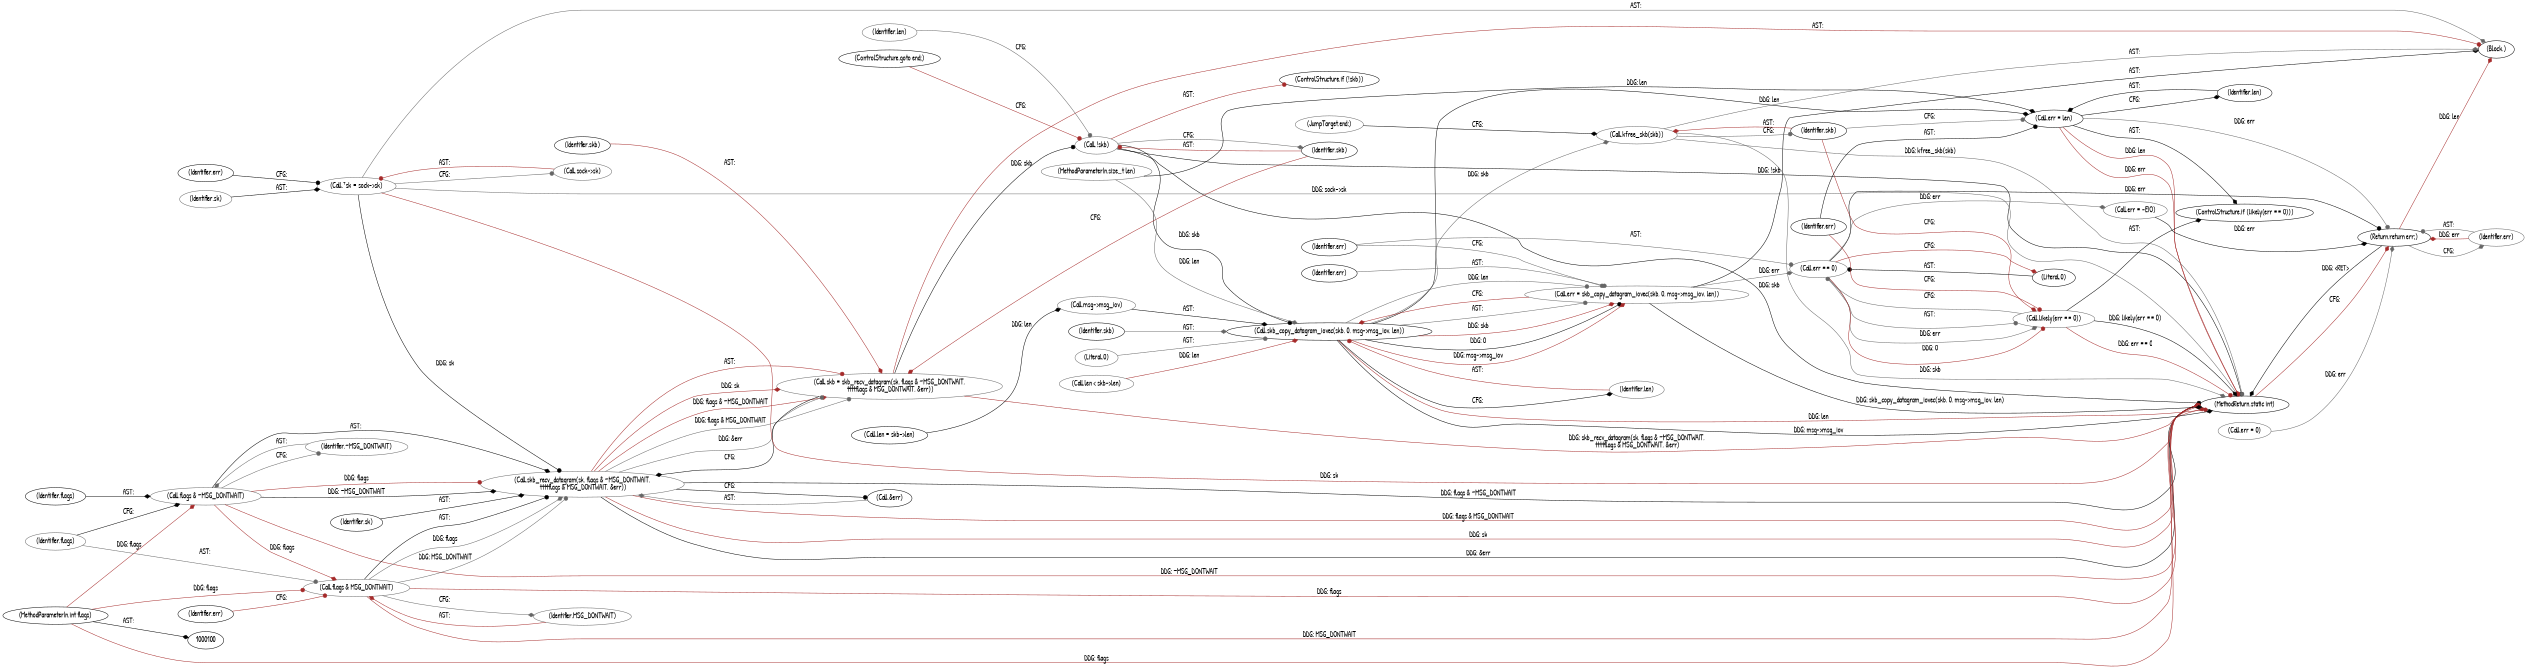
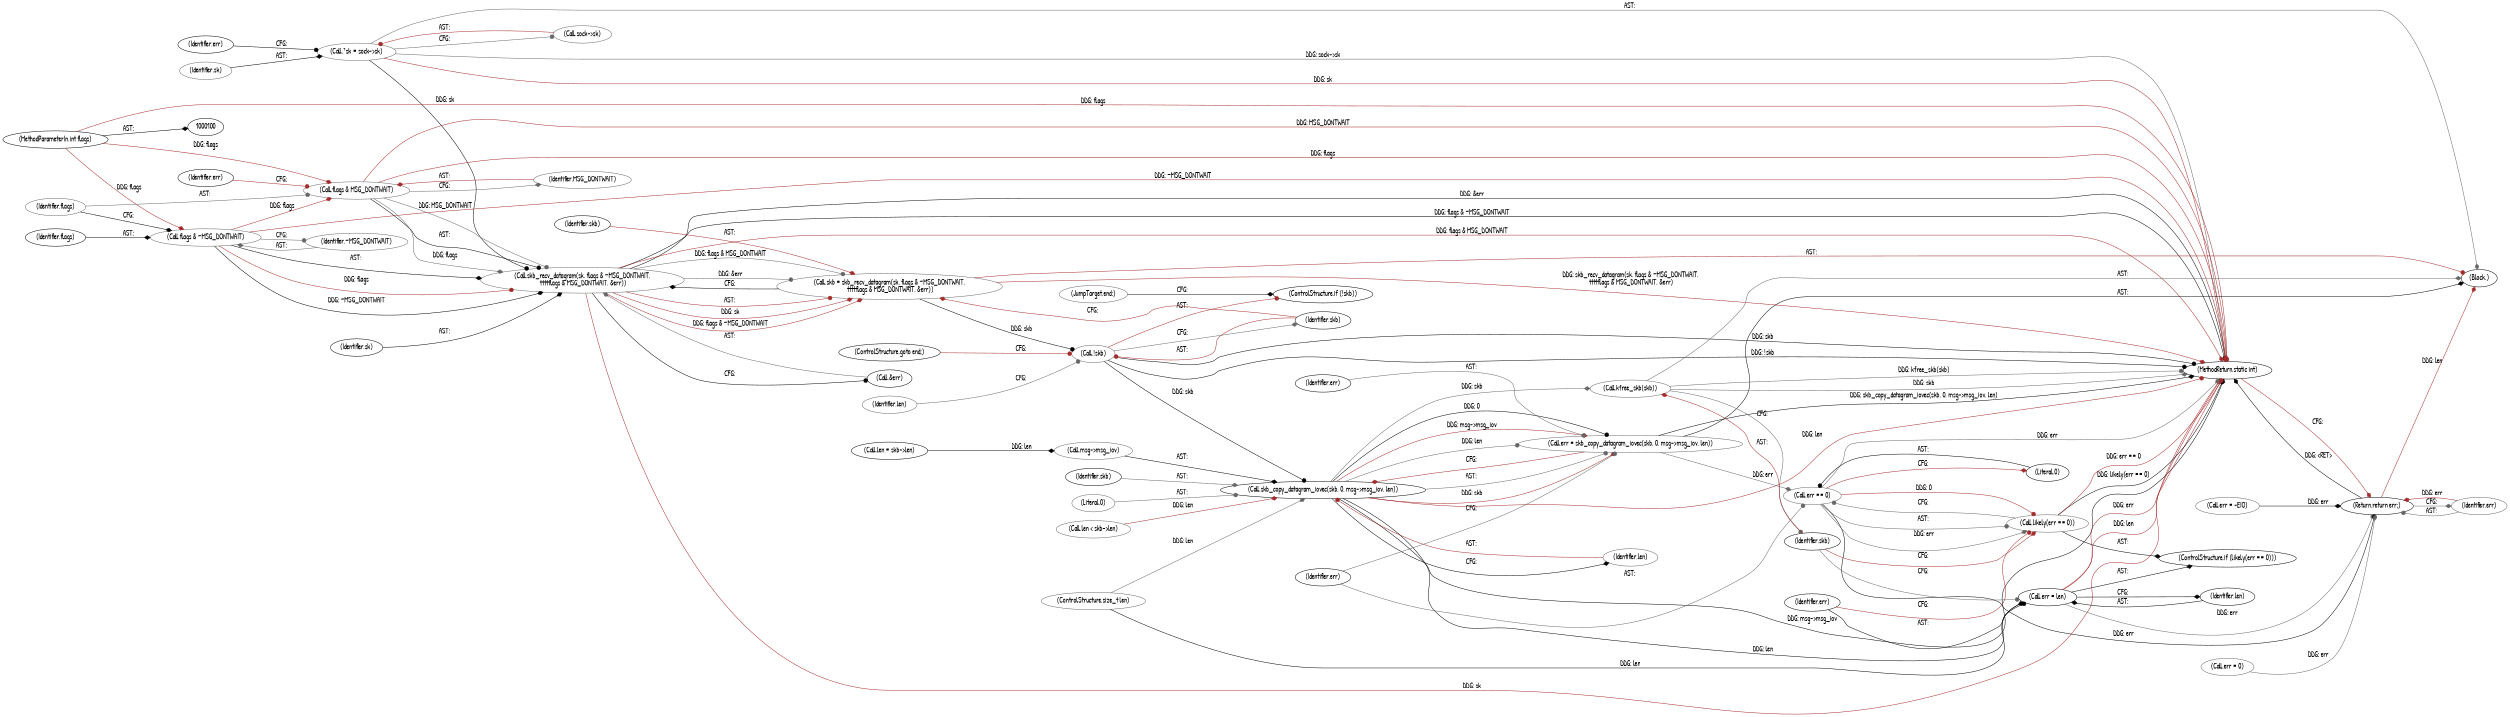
edge "(JumpTarget,end:)" -> "(Call,kfree_skb(skb))": now "(JumpTarget,end:)" -> "(ControlStructure,if (!skb))"
node "(MethodParameterIn,size_t len)": label "(MethodParameterIn,size_t len)" -> "(ControlStructure,size_t len)"
edge "(Call,err == 0)" -> "(Call,err = -EIO)": now "(Call,err == 0)" -> "(MethodReturn,static int)"
edge "(MethodParameterIn,int flags)" -> "(Call,flags & MSG_DONTWAIT)": arrowhead dot -> diamond
